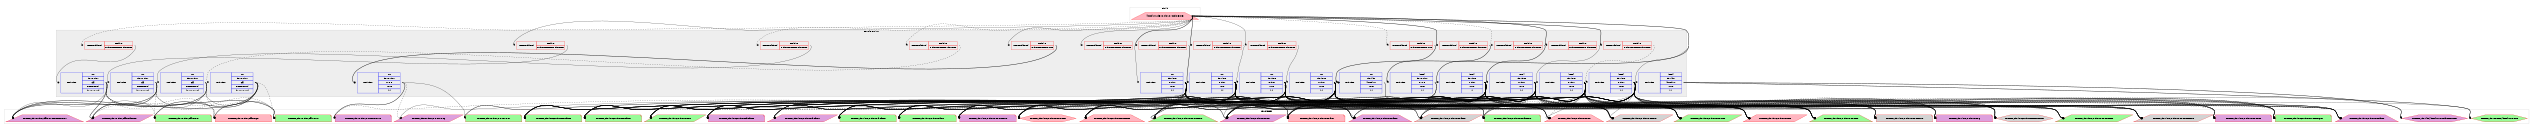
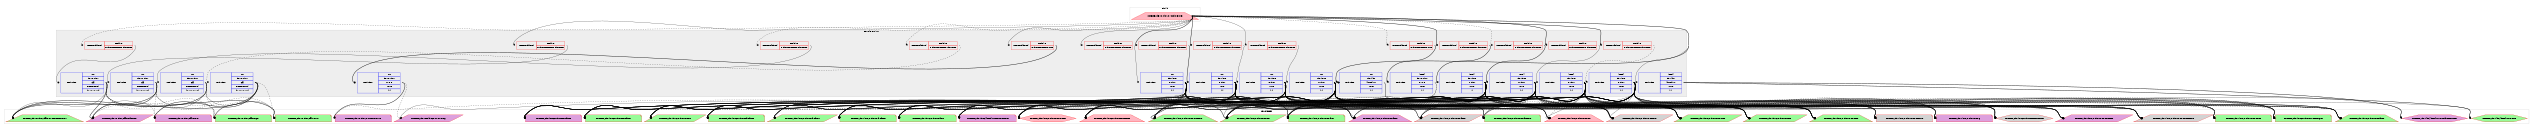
node "libsodium://dev-python/pynacl-1.5.0-r3": label "libsodium://dev-python/pynacl-1.5.0-r3" -> "portage://dev-python/pynacl-1.5.0-r3"
node "portage://dev-python/cffi-1.17.0_pre20240424": fillcolor plum -> palegreen
node "portage://dev-python/cffi-1.17.1": fillcolor palegreen -> plum
node "portage://dev-python/cffi-1.16.0": fillcolor lightpink -> palegreen
node "portage://dev-python/pypy3-7.3.16": label "portage://dev-python/pypy3-7.3.16" -> "portage://dev-positive/pypy3-7.3.16"
node "portage://dev-python/pypy3-7.3.17": removed
node "portage://dev-lang/python-3.8.19_p3": fillcolor palegreen -> plum
node "portage://dev-lang/python-3.9.19_p3": fillcolor plum -> palegreen
node "portage://dev-lang/python-3.9.19_p4": fillcolor plum -> palegreen
node "portage://dev-lang/python-3.10.14_p1-r1": label "portage://dev-lang/python-3.10.14_p1-r1" -> "portage://dev-lang/libsodium-3.10.14_p1-r1"
node "portage://dev-lang/python-3.10.15": fillcolor plum -> palegreen
node "portage://dev-lang/python-3.11.9-r1": fillcolor lightpink -> palegreen
node "portage://dev-lang/python-3.12.5": fillcolor lightpink -> palegreen
node "portage://dev-lang/python-3.13.0_rc1_p3": fillcolor palegreen -> plum
node "portage://dev-lang/python-3.13.0_rc2": fillcolor plum -> palegreen
node "portage://dev-lang/python-3.8.19_p2": fillcolor plum -> palegreen
node "portage://dev-portage/libsodium-1.0.20": label "portage://dev-portage/libsodium-1.0.20" -> "portage://dev-libs/libsodium-1.0.20"
